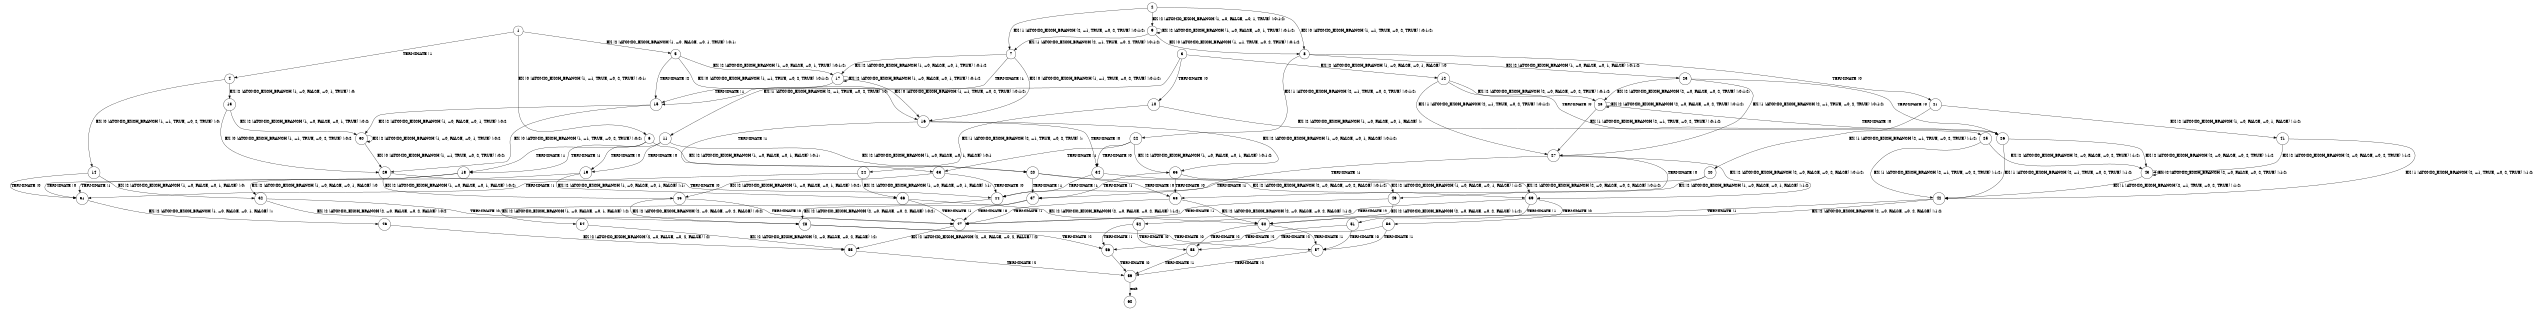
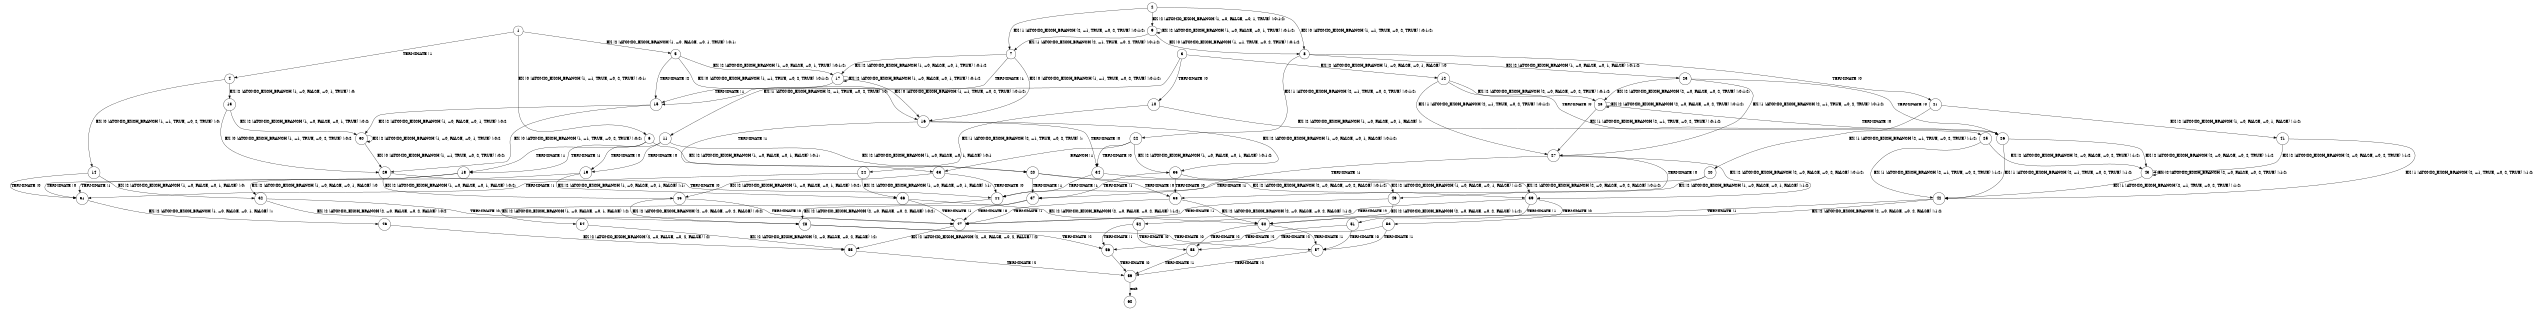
edge "22" -> "33": label "TERMINATE !1" -> "BRANCH !1"
